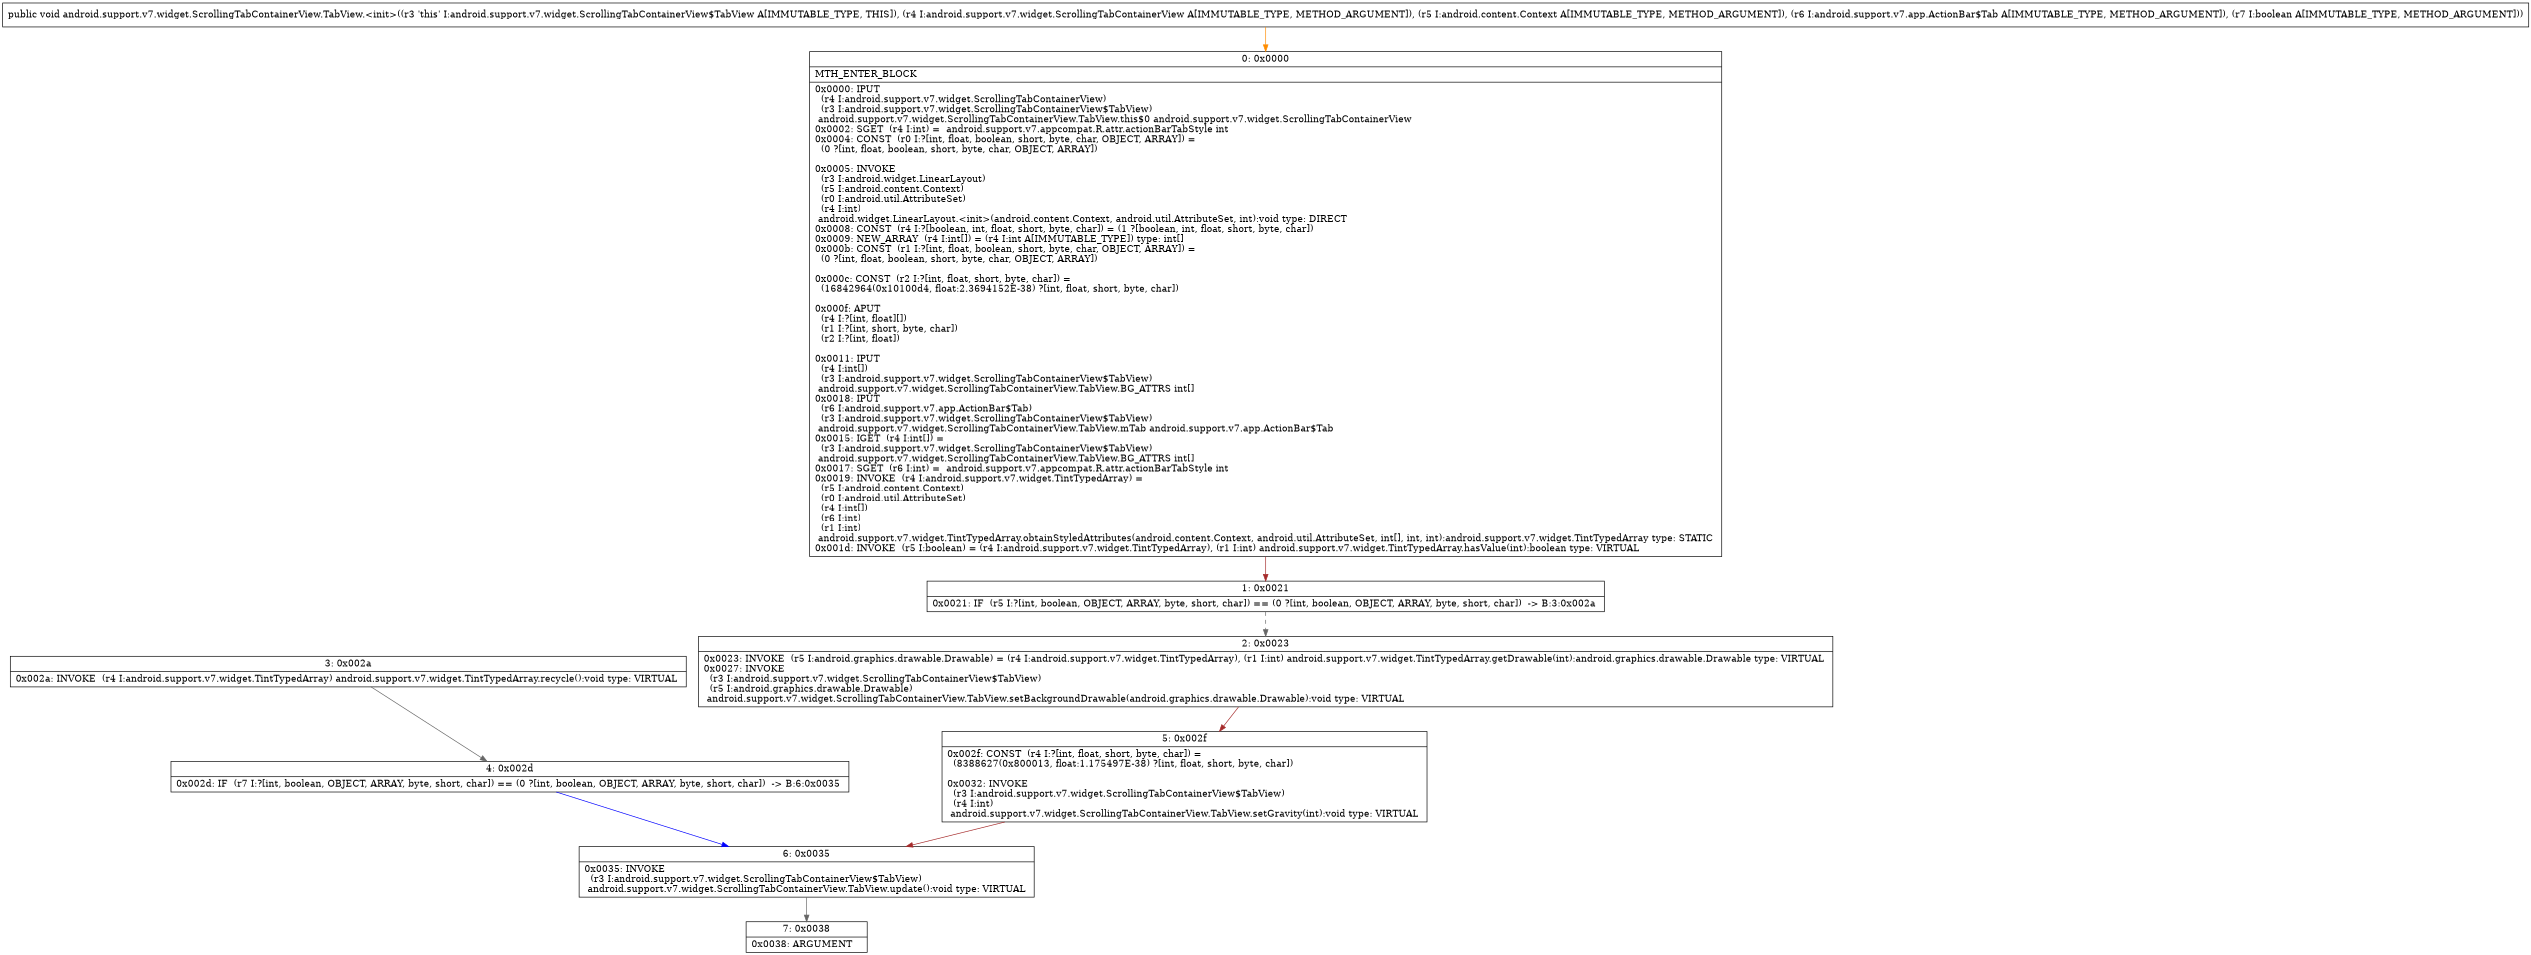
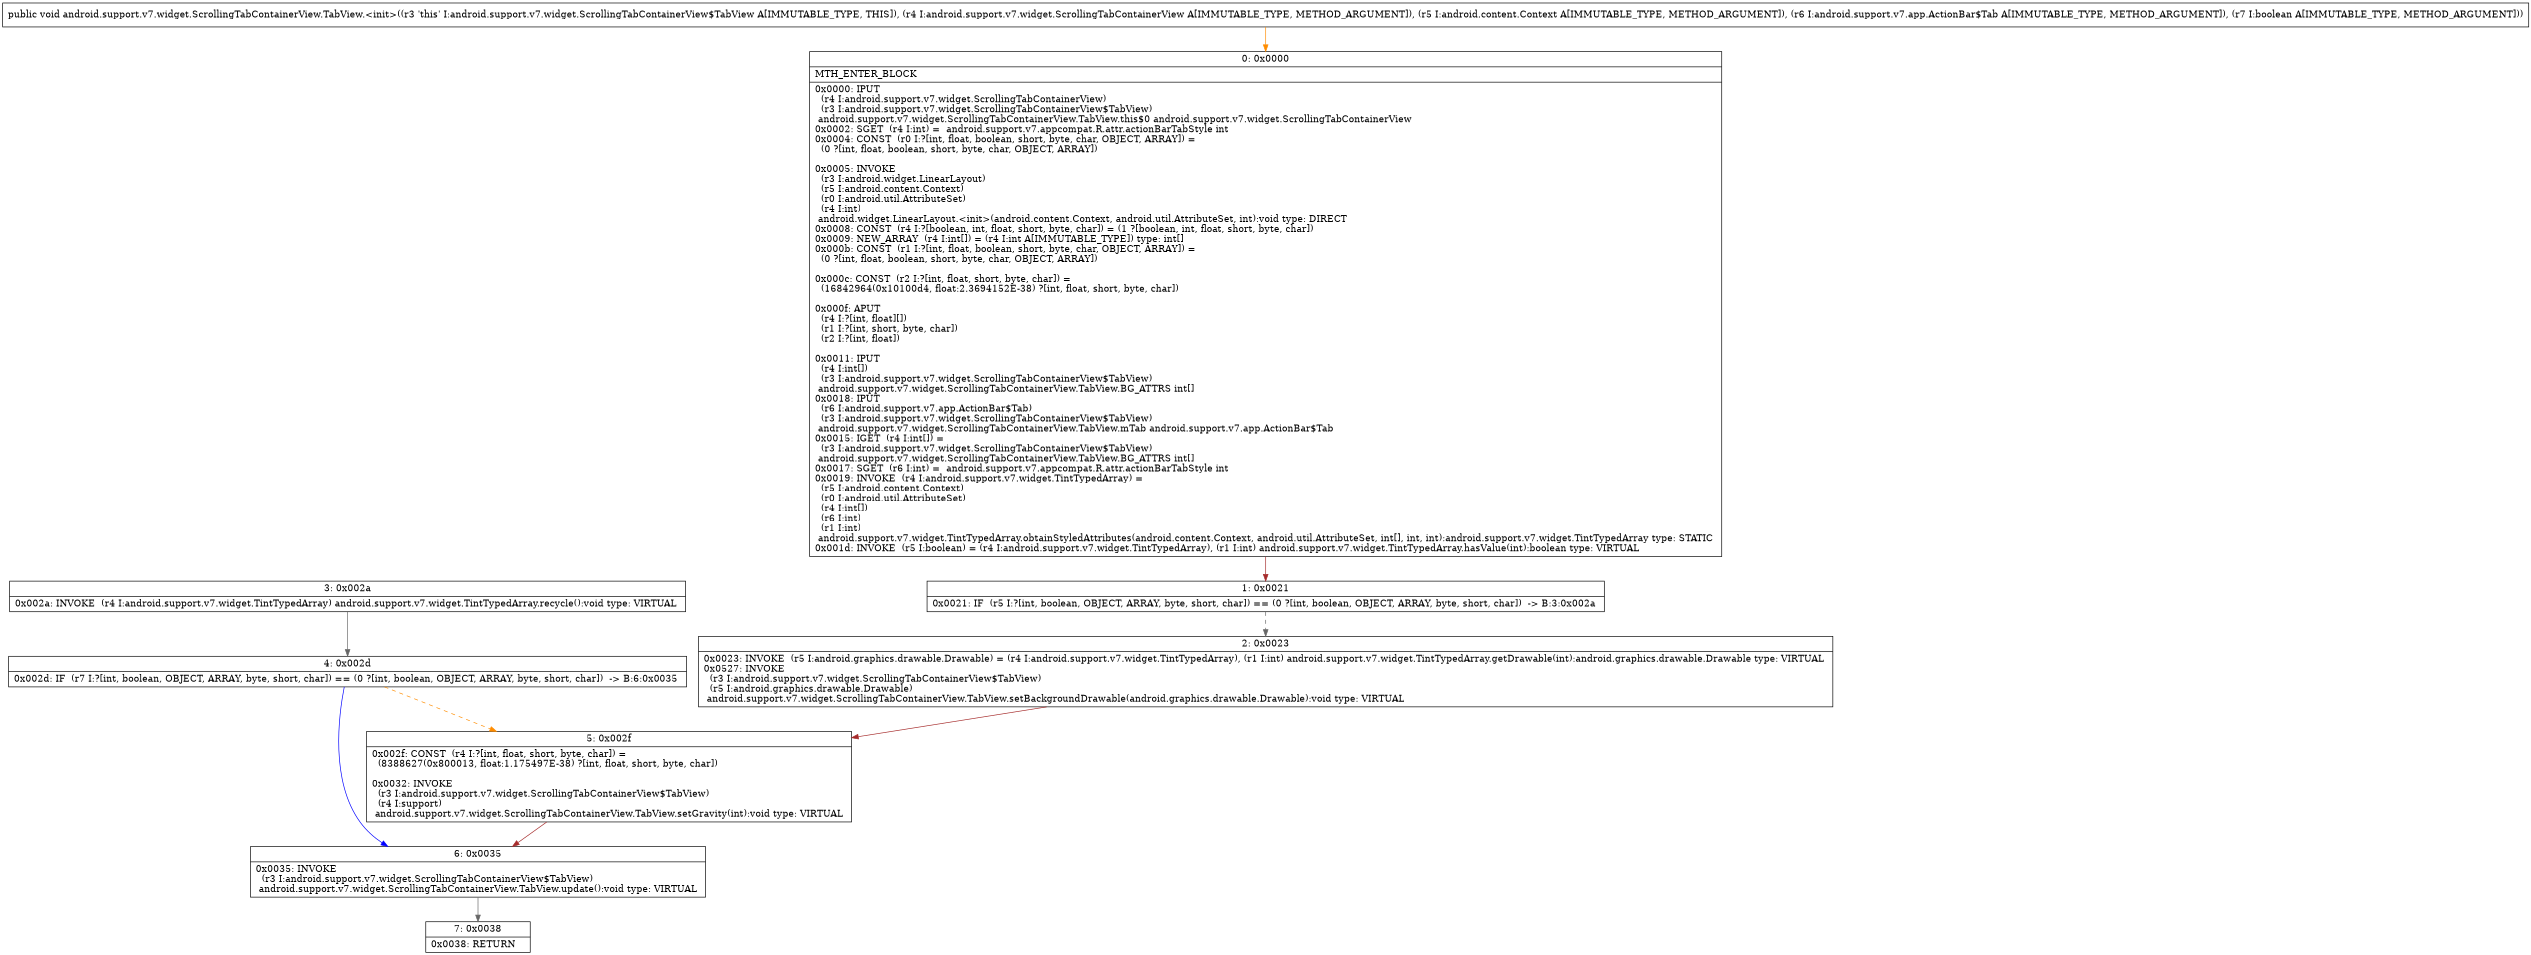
node "2: 0x0023": text "0x0027: INVOKE" -> "0x0527: INVOKE"
edge "4: 0x002d" -> "5: 0x002f": added
node "5: 0x002f": text "(r4 I:int)" -> "(r4 I:support)"
node "7: 0x0038": text "0x0038: ARGUMENT" -> "0x0038: RETURN"
